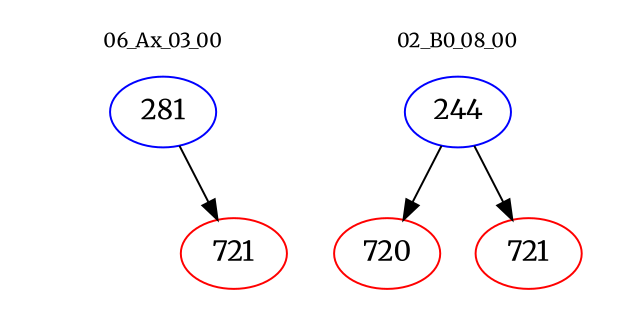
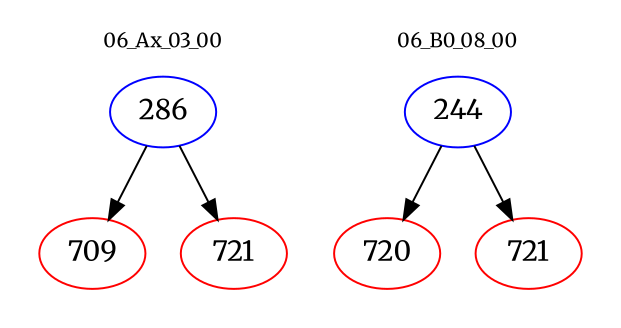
cluster "02_B0_08_00": label "02_B0_08_00" -> "06_B0_08_00"
node "281": label "281" -> "286"
node "709": added
